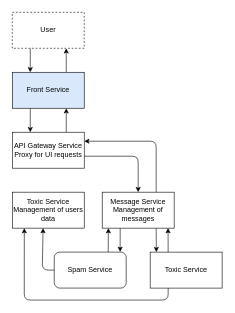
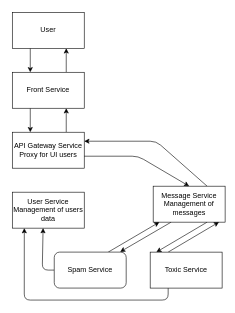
node "User": style dashed -> solid
node "Front Service": fillcolor #dae8fc -> #ffffff
node "API Gateway Service Proxy for UI requests": label "API Gateway Service Proxy for UI requests" -> "API Gateway Service Proxy for UI users"
node "Toxic Service Management of users data": label "Toxic Service Management of users data" -> "User Service Management of users data"
node "Message Service Management of messages": moved (138, 210) -> (189, 204)
